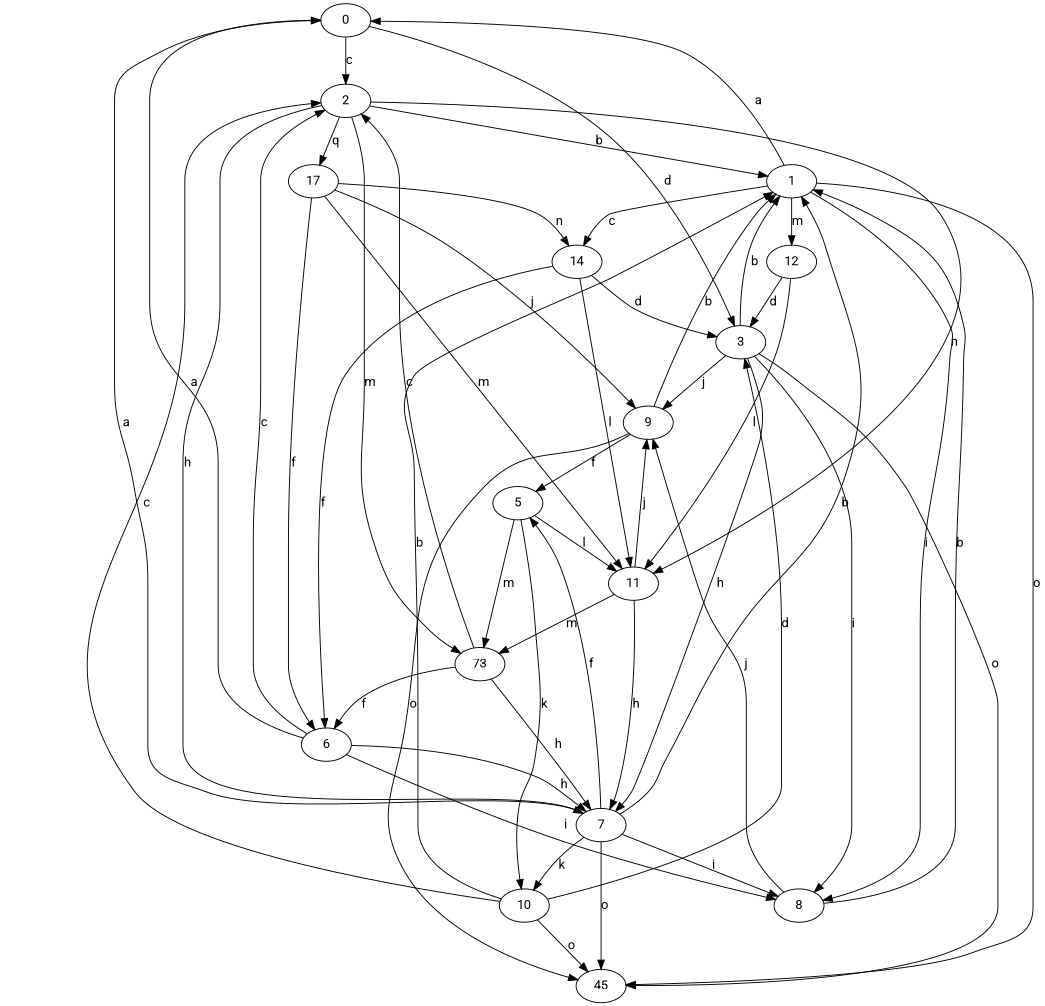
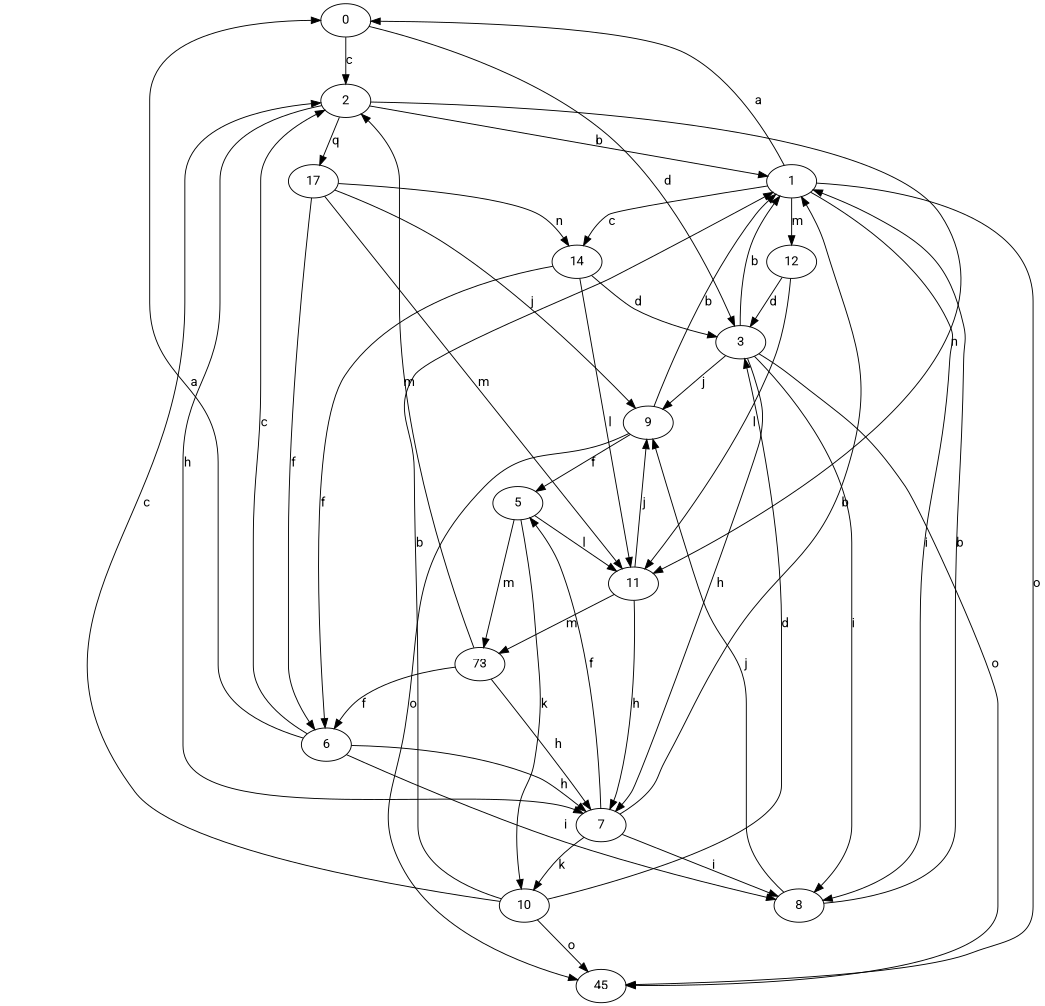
edge "73" -> "2": label "c" -> "m"
edge "2" -> "73": removed, label "m"
edge "7" -> "0": removed, label "a"
edge "7" -> "45": removed, label "o"
